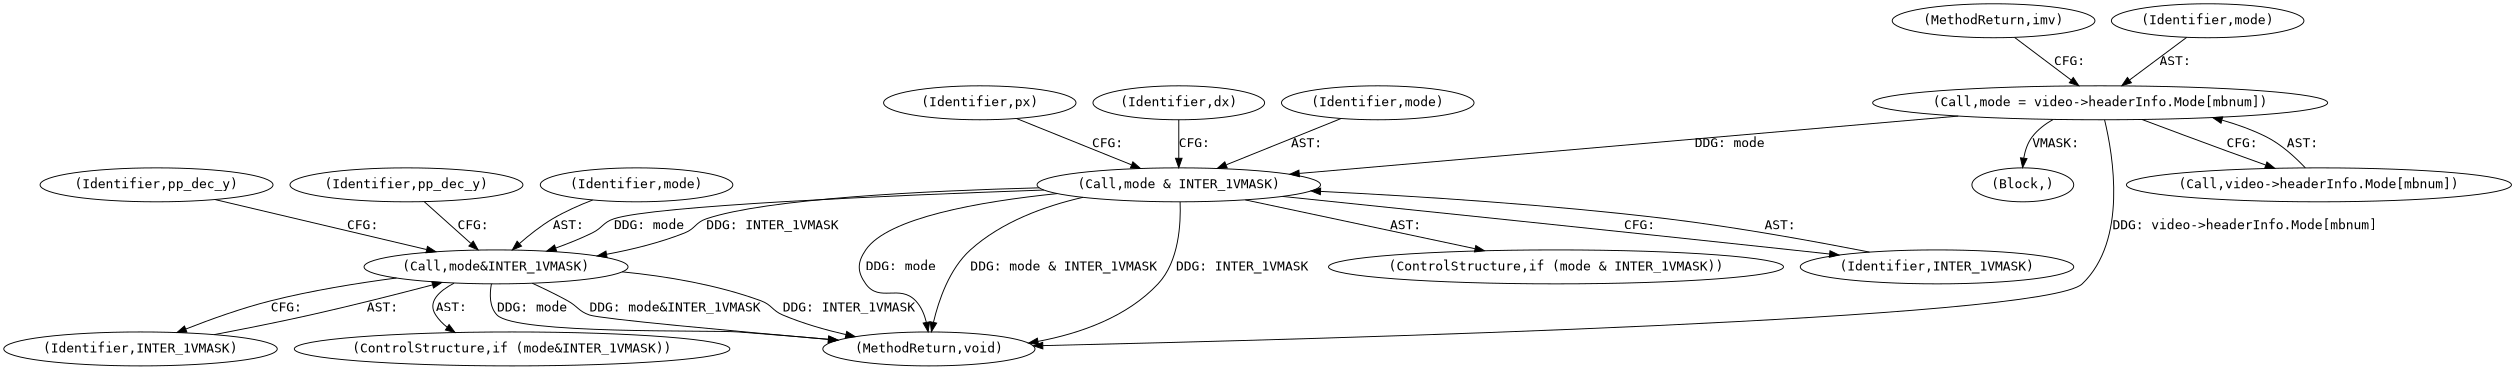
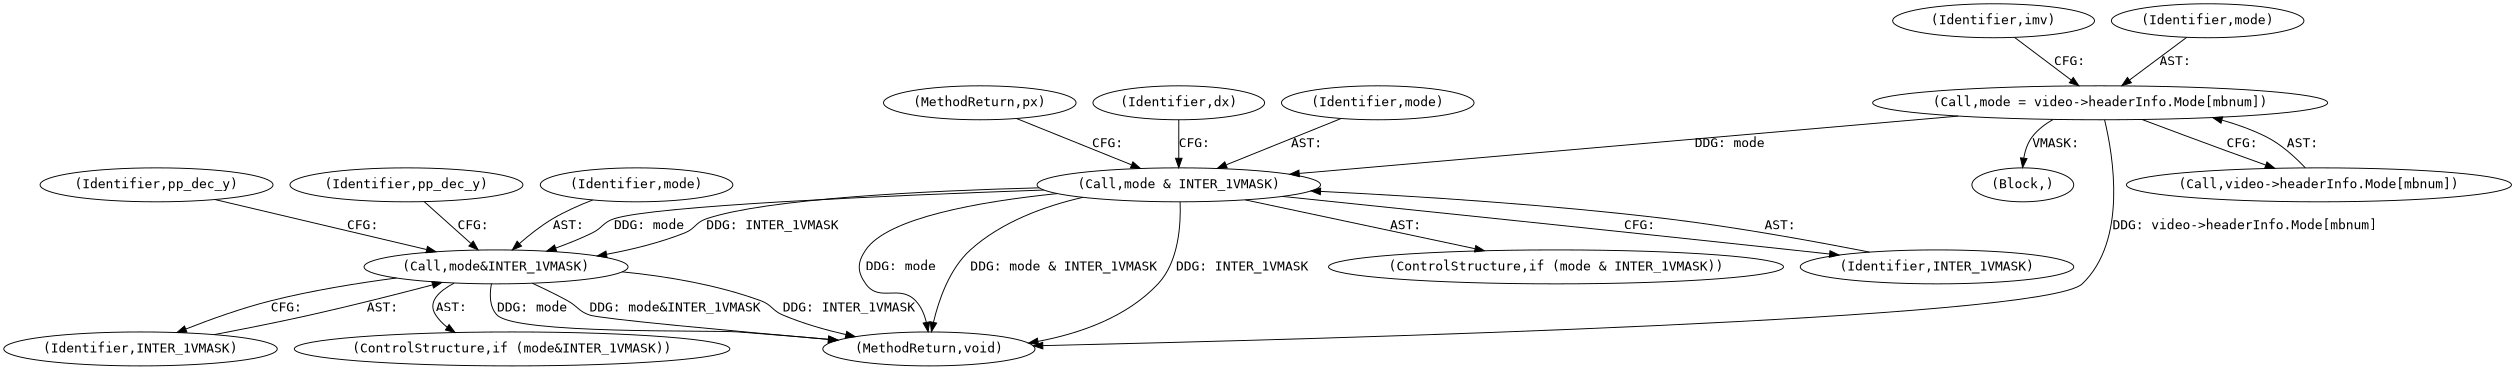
node "(MethodReturn,imv)": label "(MethodReturn,imv)" -> "(Identifier,imv)"
node "(Identifier,px)": label "(Identifier,px)" -> "(MethodReturn,px)"
